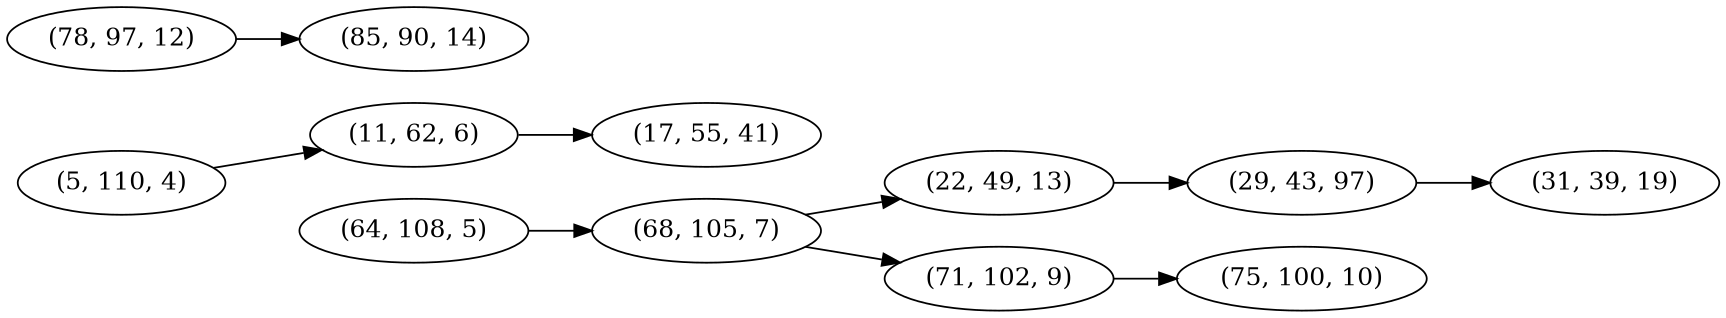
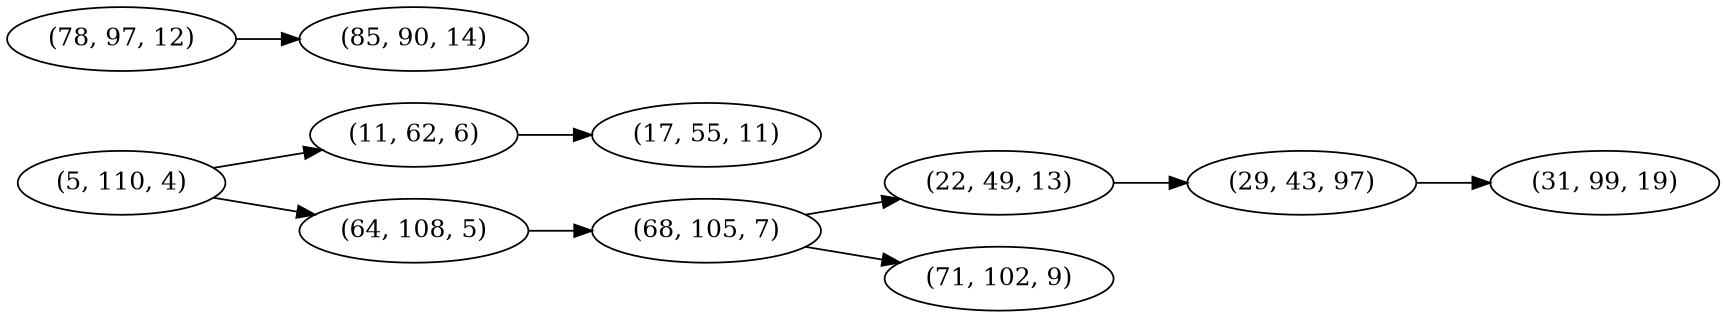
node "(17, 55, 41)": label "(17, 55, 41)" -> "(17, 55, 11)"
node "(31, 39, 19)": label "(31, 39, 19)" -> "(31, 99, 19)"
edge "(5, 110, 4)" -> "(64, 108, 5)": added
node "(75, 100, 10)": removed
